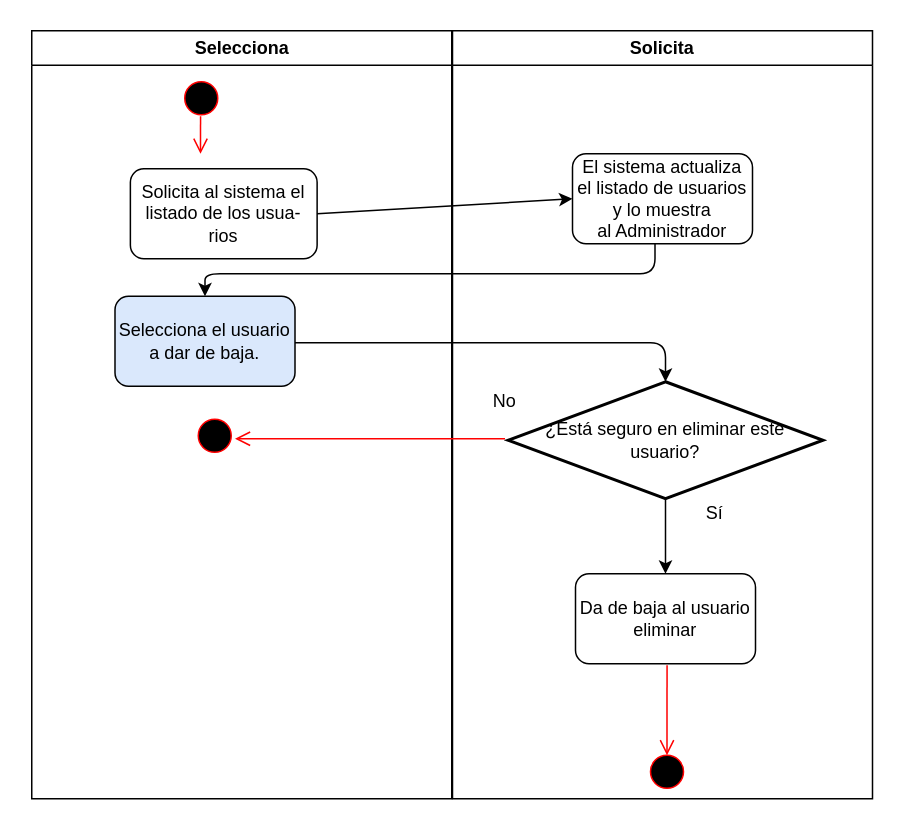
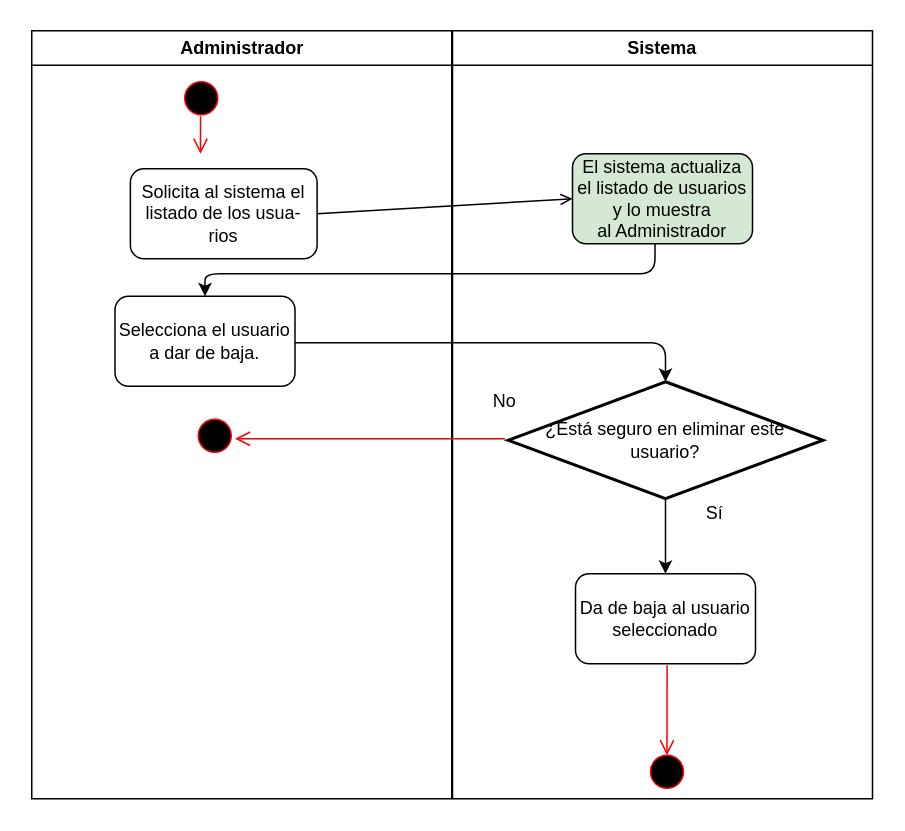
node "Selecciona": label "Selecciona" -> "Administrador"
node "Solicita": label "Solicita" -> "Sistema"
edge "Solicita al sistema el listado de los usua- rios" -> "El sistema actualiza el listado de usuarios y lo muestra al Administrador": arrowhead classic -> open
node "El sistema actualiza el listado de usuarios y lo muestra al Administrador": fillcolor #ffffff -> #d5e8d4
node "Selecciona el usuario a dar de baja.": fillcolor #dae8fc -> #ffffff
node "Da de baja al usuario eliminar": label "Da de baja al usuario eliminar" -> "Da de baja al usuario seleccionado"
